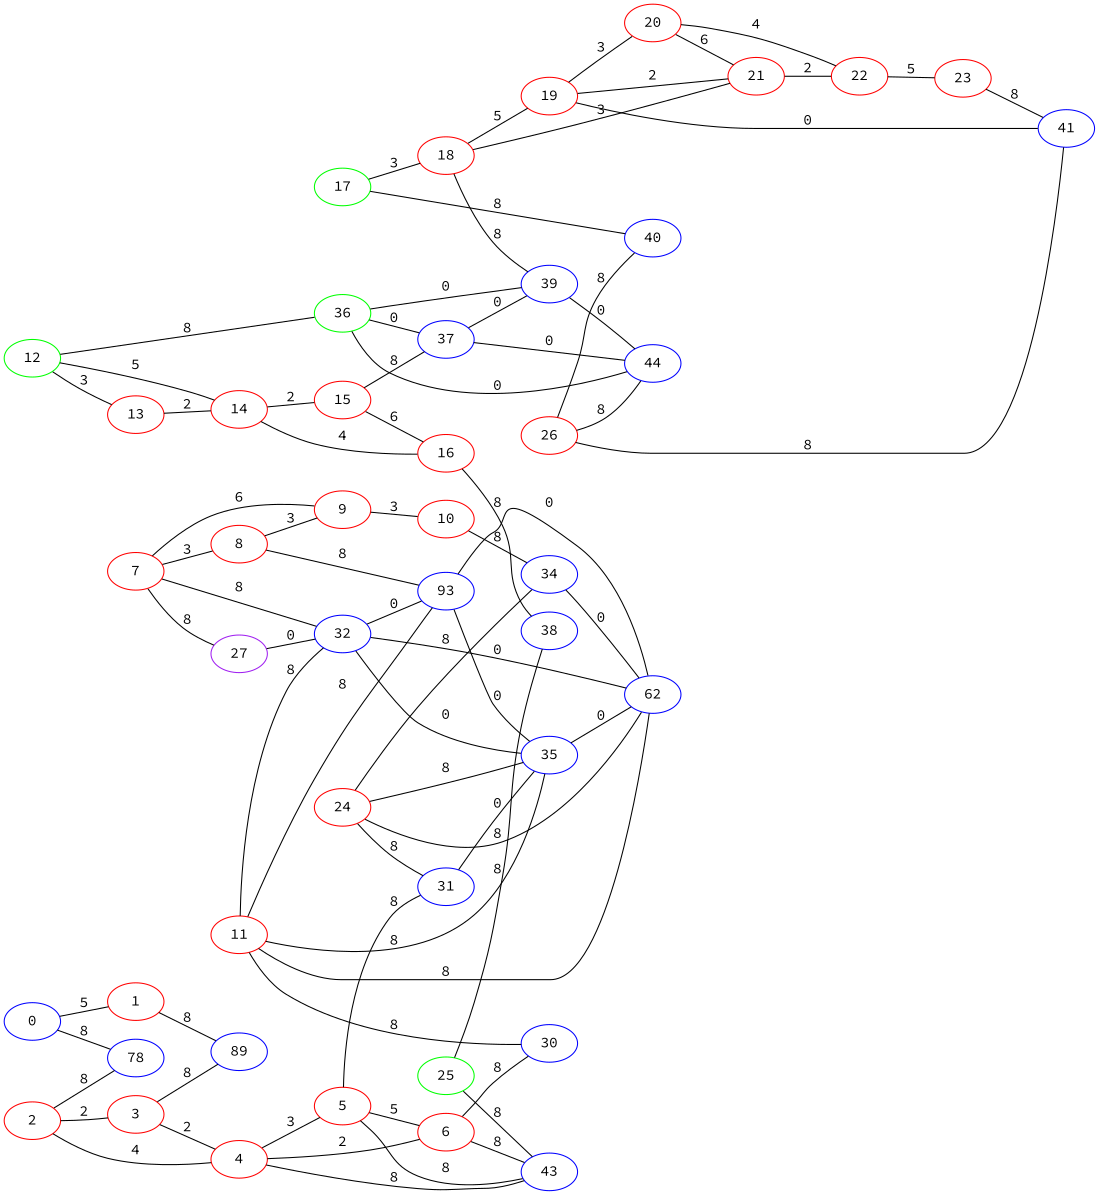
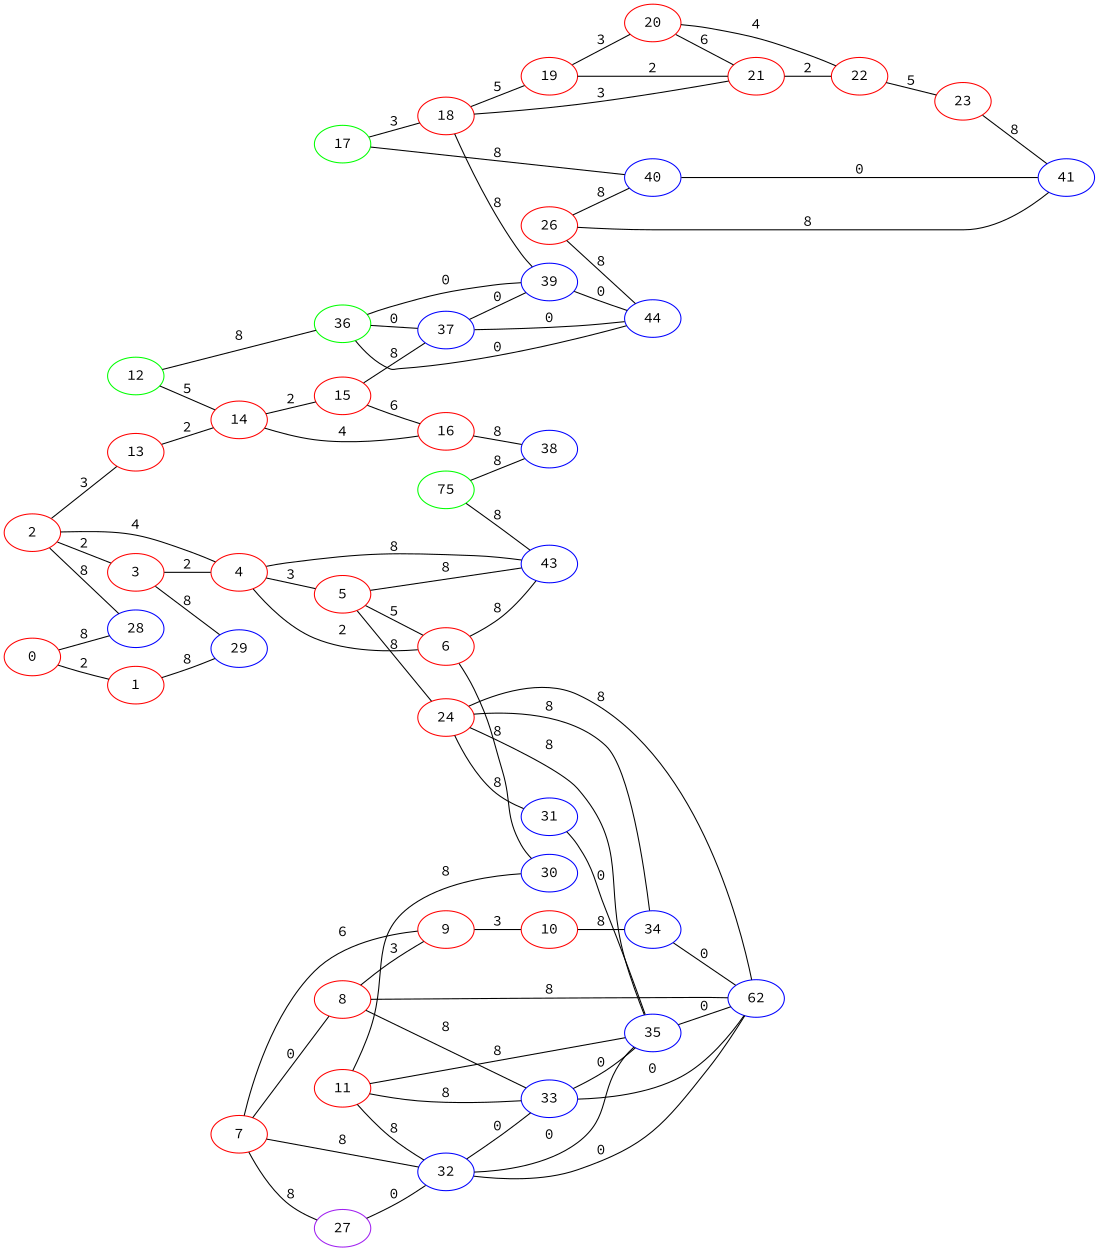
edge "19" -- "41": now "40" -- "41"
edge "12" -- "13": now "2" -- "13"
edge "8" -- "7": label "3" -> "0"
node "93": label "93" -> "33"
edge "62" -- "11": now "62" -- "8"
edge "31" -- "5": now "24" -- "5"
edge "1" -- "0": label "5" -> "2"
node "0": color blue -> red
node "89": label "89" -> "29"
node "78": label "78" -> "28"
node "25": label "25" -> "75"
